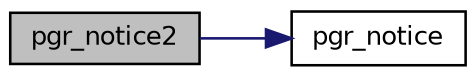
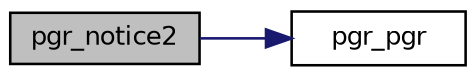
node "pgr_notice": label "pgr_notice" -> "pgr_pgr"
